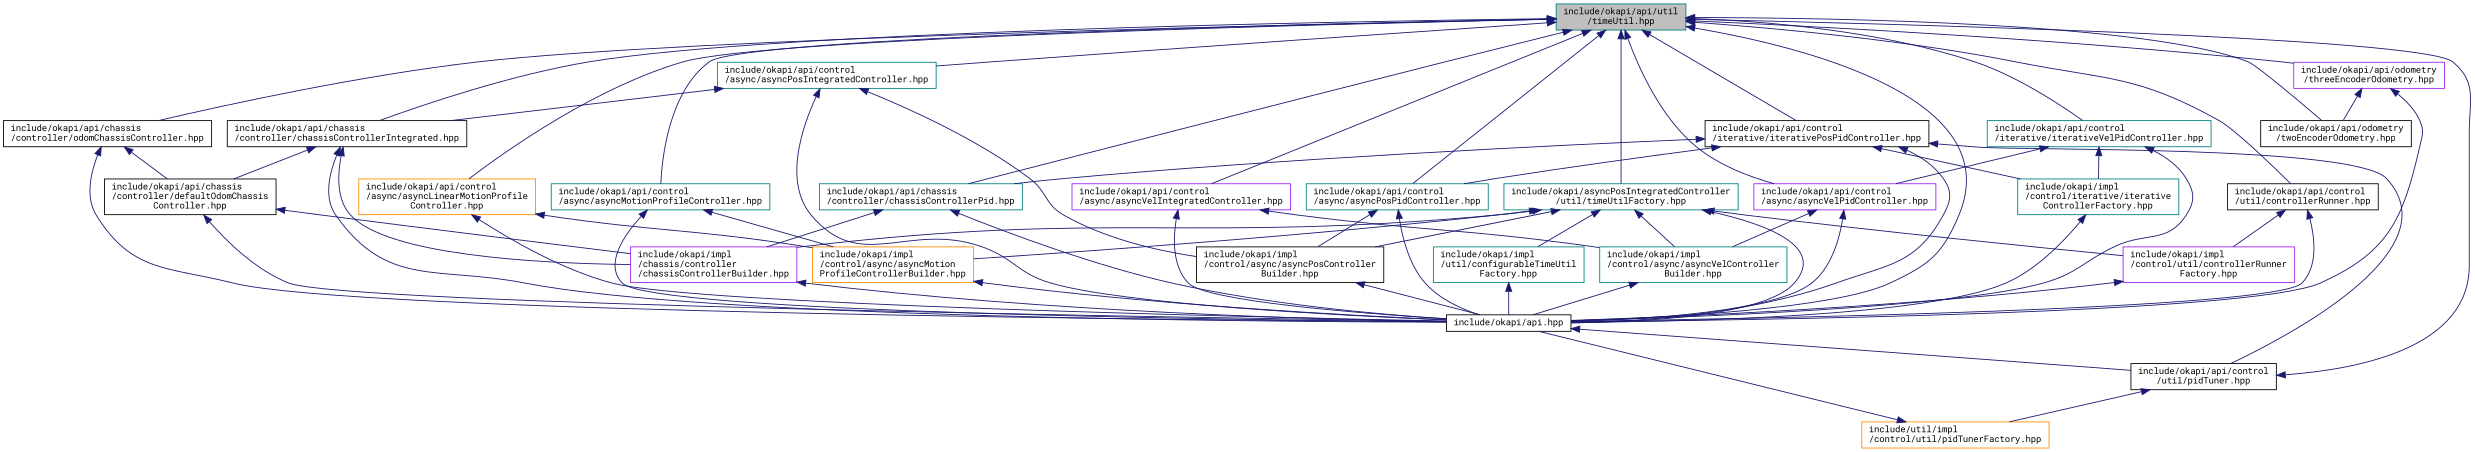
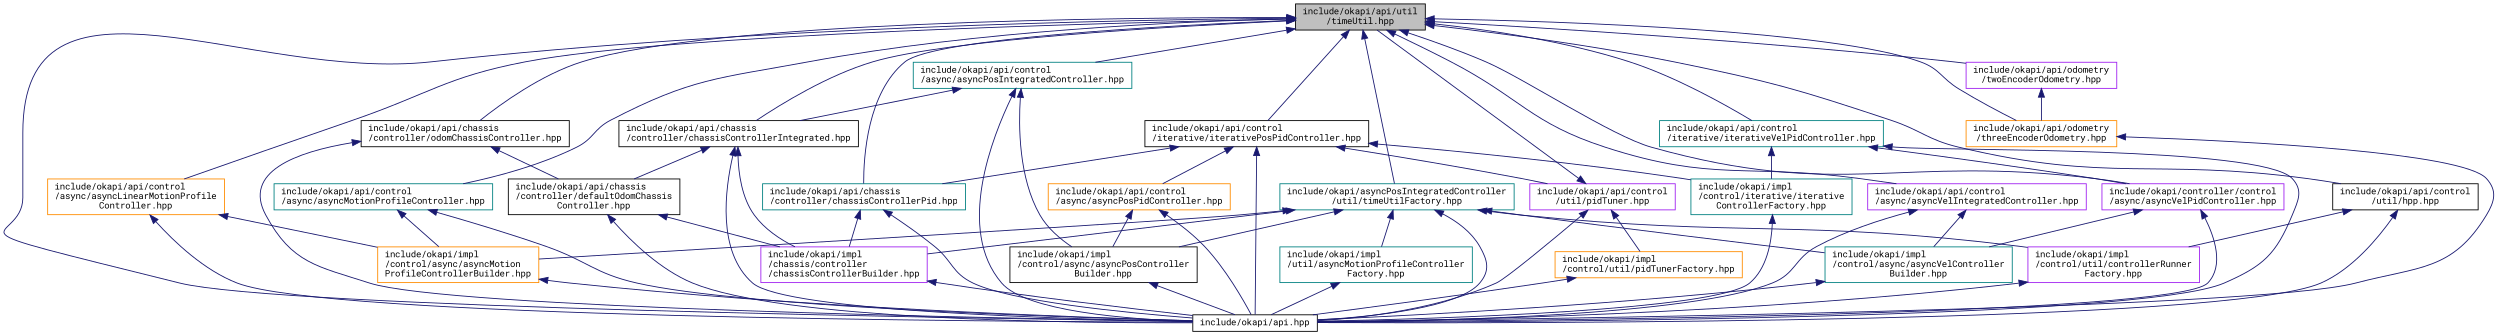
node "include/okapi/api/util /timeUtil.hpp": color teal -> black
node "include/okapi/api/odometry /threeEncoderOdometry.hpp": color purple -> darkorange
edge "include/okapi/api/odometry /twoEncoderOdometry.hpp" -> "include/okapi/api/odometry /threeEncoderOdometry.hpp": reversed
edge "include/okapi/api/control /async/asyncPosPidController.hpp" -> "include/okapi/api/util /timeUtil.hpp": removed
node "include/okapi/api/odometry /twoEncoderOdometry.hpp": color black -> purple
node "include/okapi/api/control /async/asyncPosPidController.hpp": color teal -> darkorange
node "include/okapi/api/control /async/asyncVelPidController.hpp": label "include/okapi/api/control /async/asyncVelPidController.hpp" -> "include/okapi/controller/control /async/asyncVelPidController.hpp"
node "include/okapi/api/control /util/controllerRunner.hpp": label "include/okapi/api/control /util/controllerRunner.hpp" -> "include/okapi/api/control /util/hpp.hpp"
node "include/okapi/impl /util/configurableTimeUtil Factory.hpp": label "include/okapi/impl /util/configurableTimeUtil Factory.hpp" -> "include/okapi/impl /util/asyncMotionProfileController Factory.hpp"
edge "include/okapi/api/control /util/pidTuner.hpp" -> "include/okapi/api.hpp": reversed
node "include/okapi/api/control /util/pidTuner.hpp": color black -> purple
node "include/util/impl /control/util/pidTunerFactory.hpp": label "include/util/impl /control/util/pidTunerFactory.hpp" -> "include/okapi/impl /control/util/pidTunerFactory.hpp"
